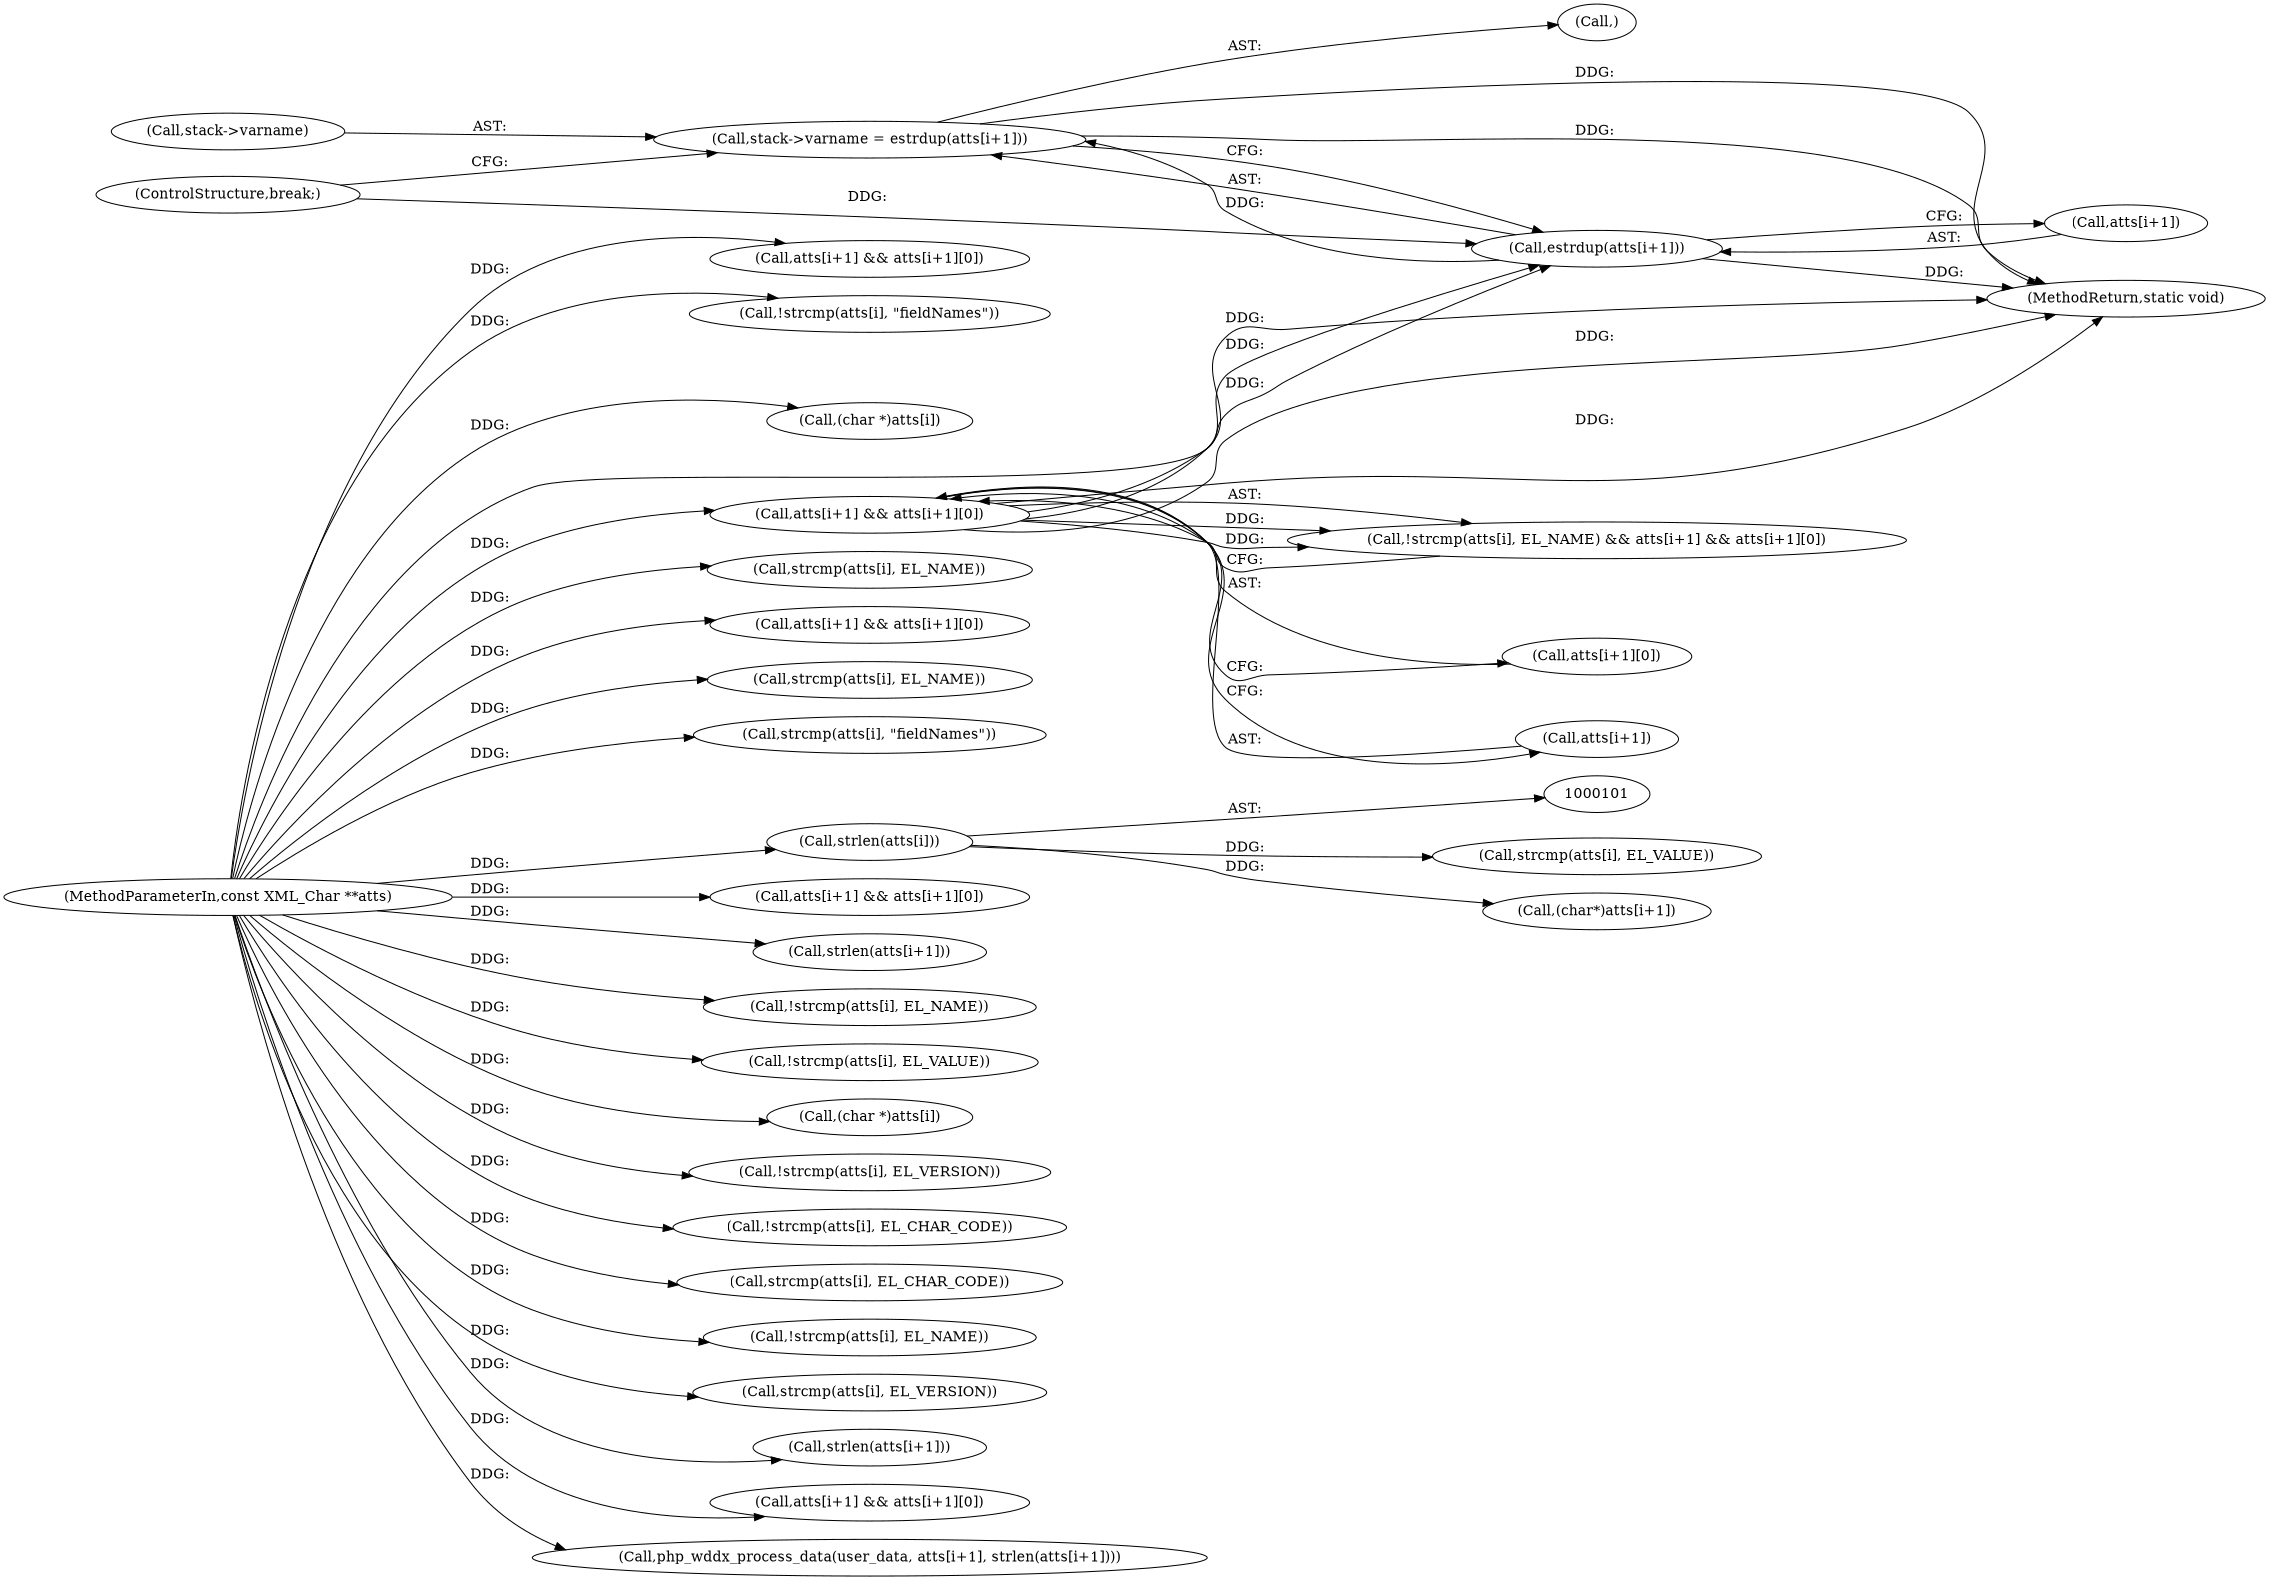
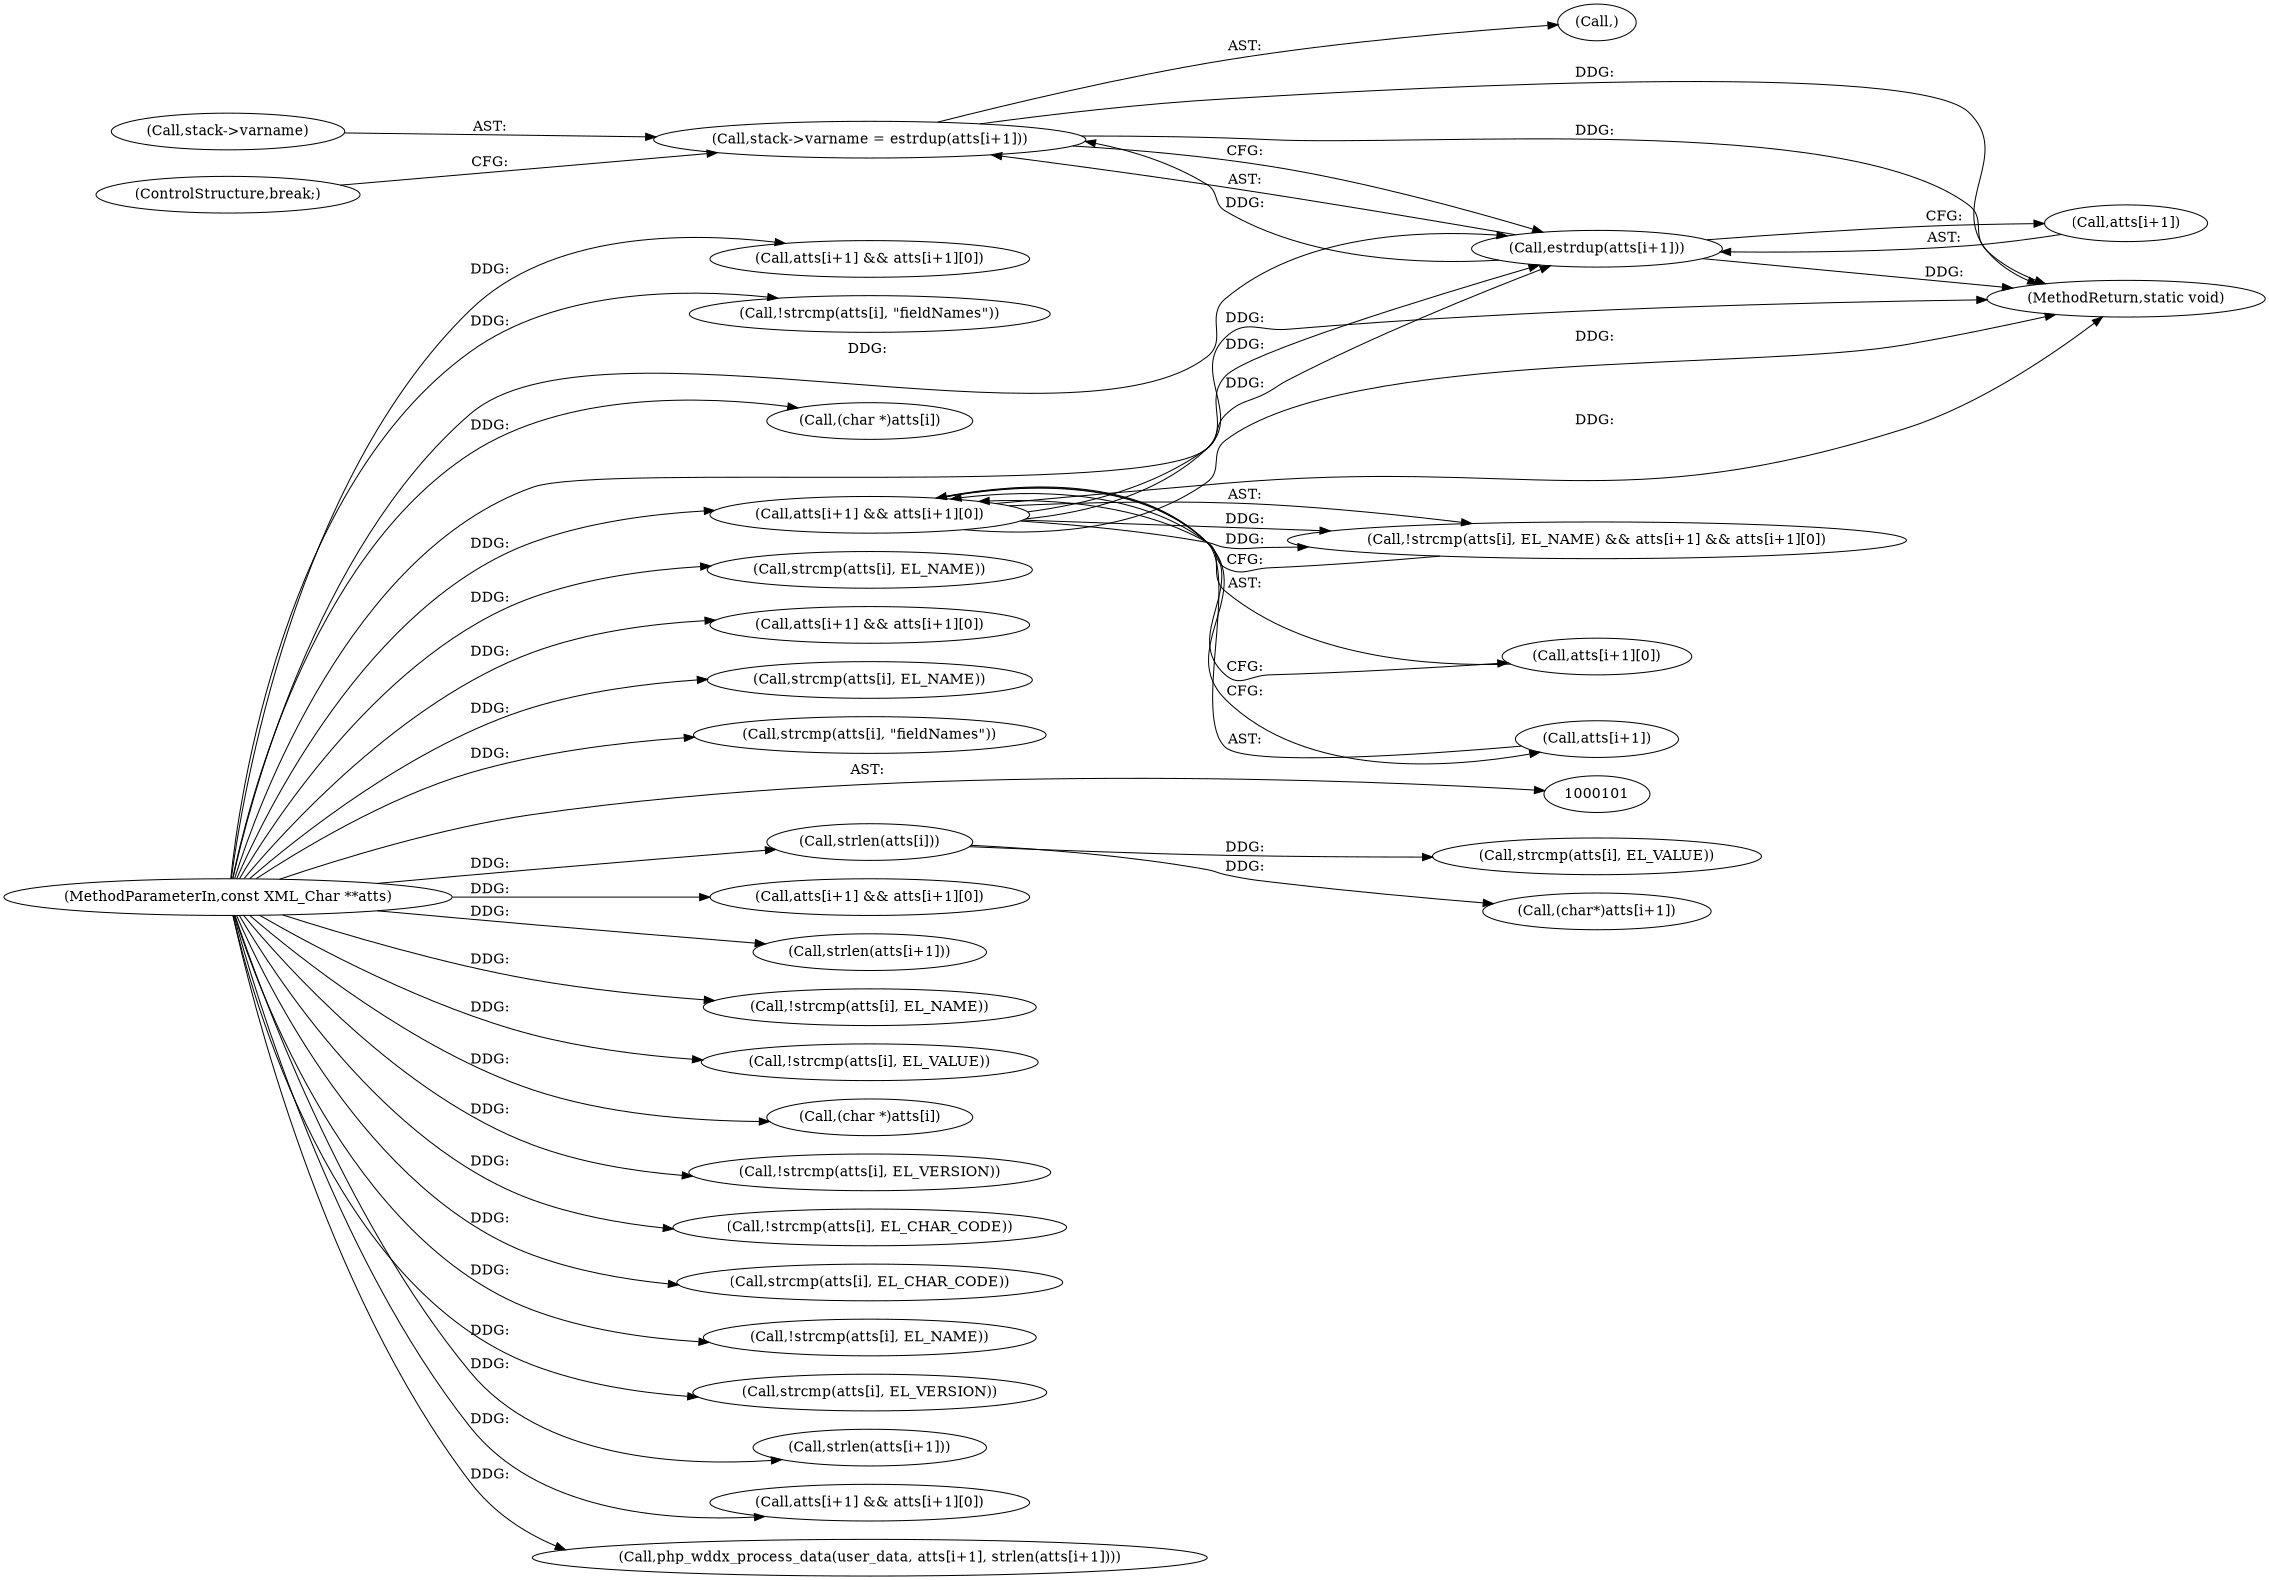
edge "(ControlStructure,break;)" -> "(Call,estrdup(atts[i+1]))": now "(MethodParameterIn,const XML_Char **atts)" -> "(Call,estrdup(atts[i+1]))"
edge "(Call,strlen(atts[i]))" -> "1000101": now "(MethodParameterIn,const XML_Char **atts)" -> "1000101"
